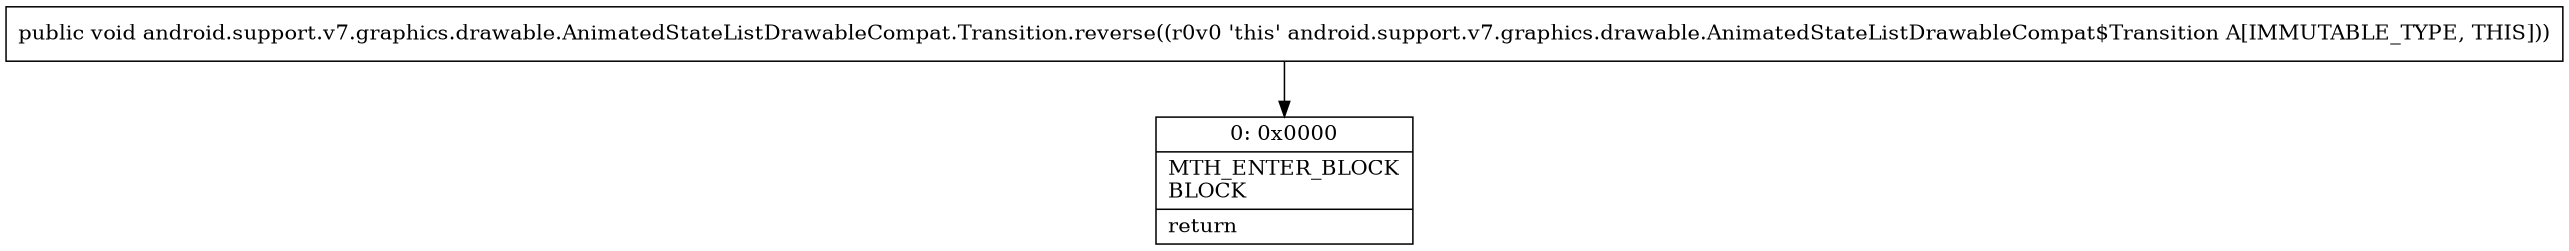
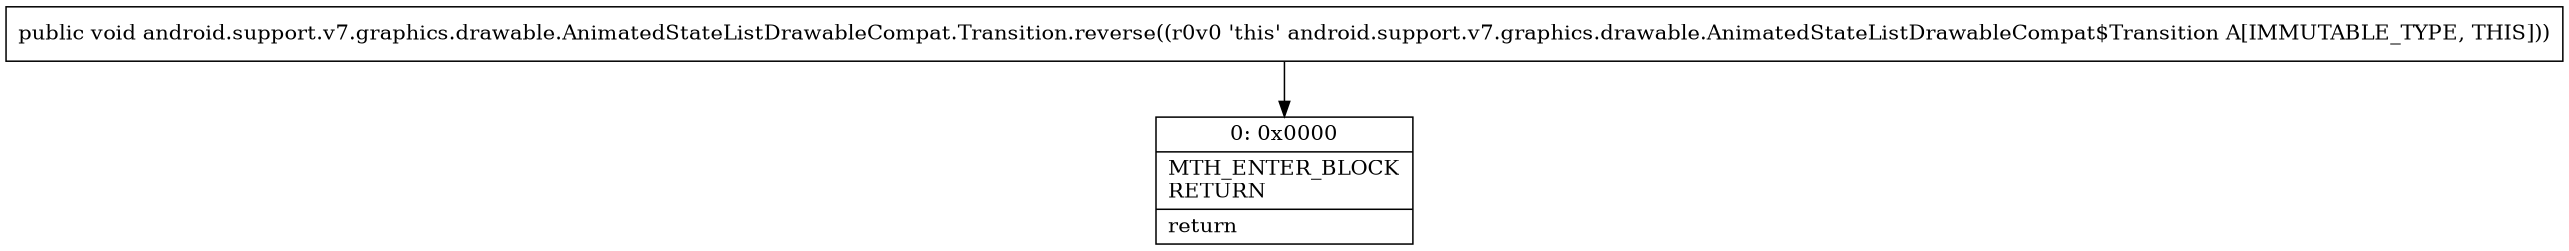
node "0: 0x0000": text "BLOCK" -> "RETURN"
